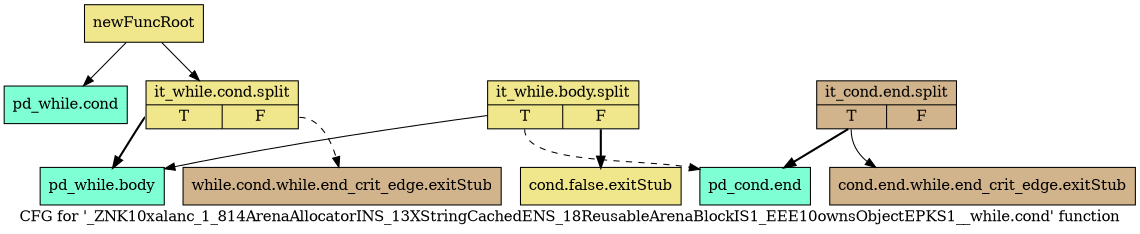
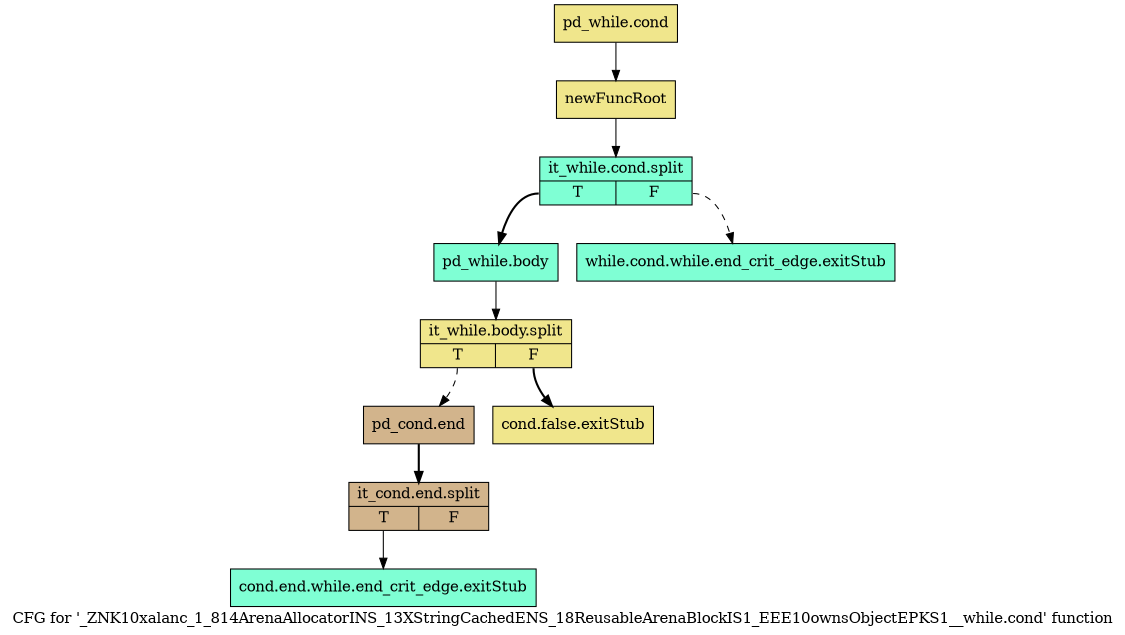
edge "newFuncRoot" -> "pd_while.cond": reversed
node "pd_while.cond": fillcolor aquamarine -> khaki
node "it_while.cond.split": fillcolor khaki -> aquamarine
edge "it_while.body.split" -> "pd_while.body": reversed
edge "it_cond.end.split" -> "pd_cond.end": reversed
node "while.cond.while.end_crit_edge.exitStub": fillcolor tan -> aquamarine
node "pd_cond.end": fillcolor aquamarine -> tan
node "cond.end.while.end_crit_edge.exitStub": fillcolor tan -> aquamarine
